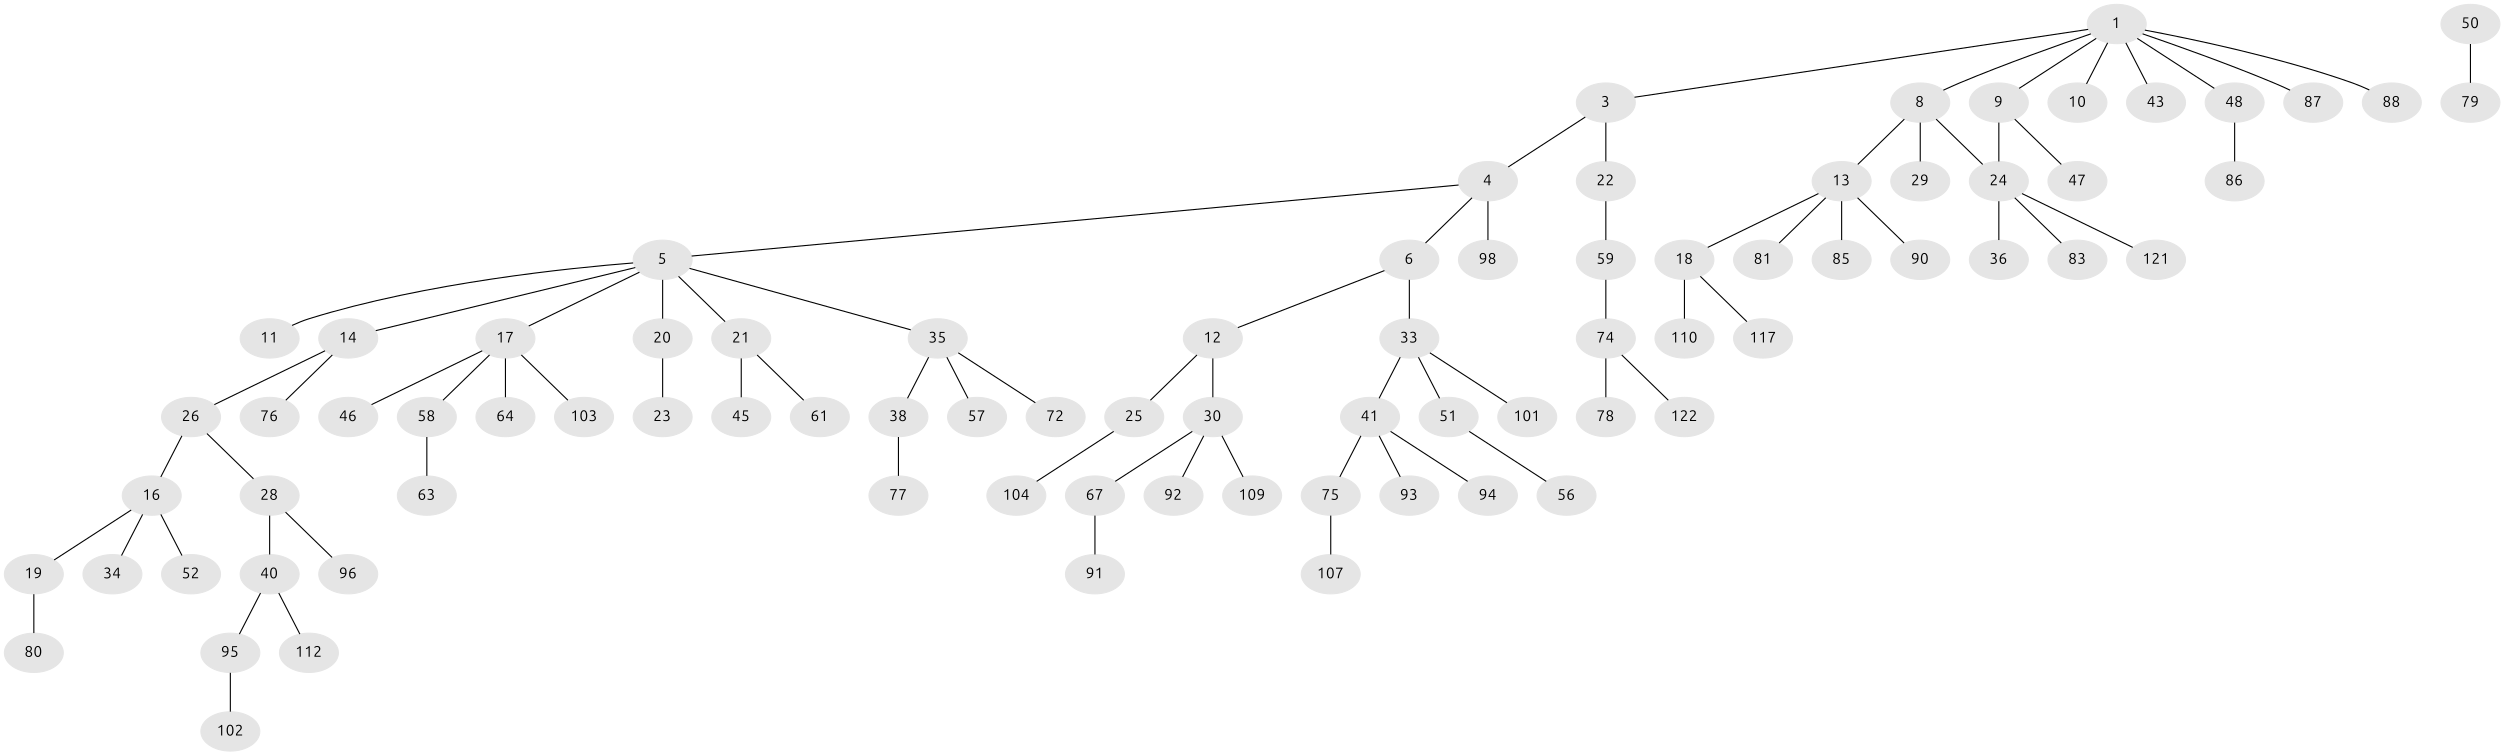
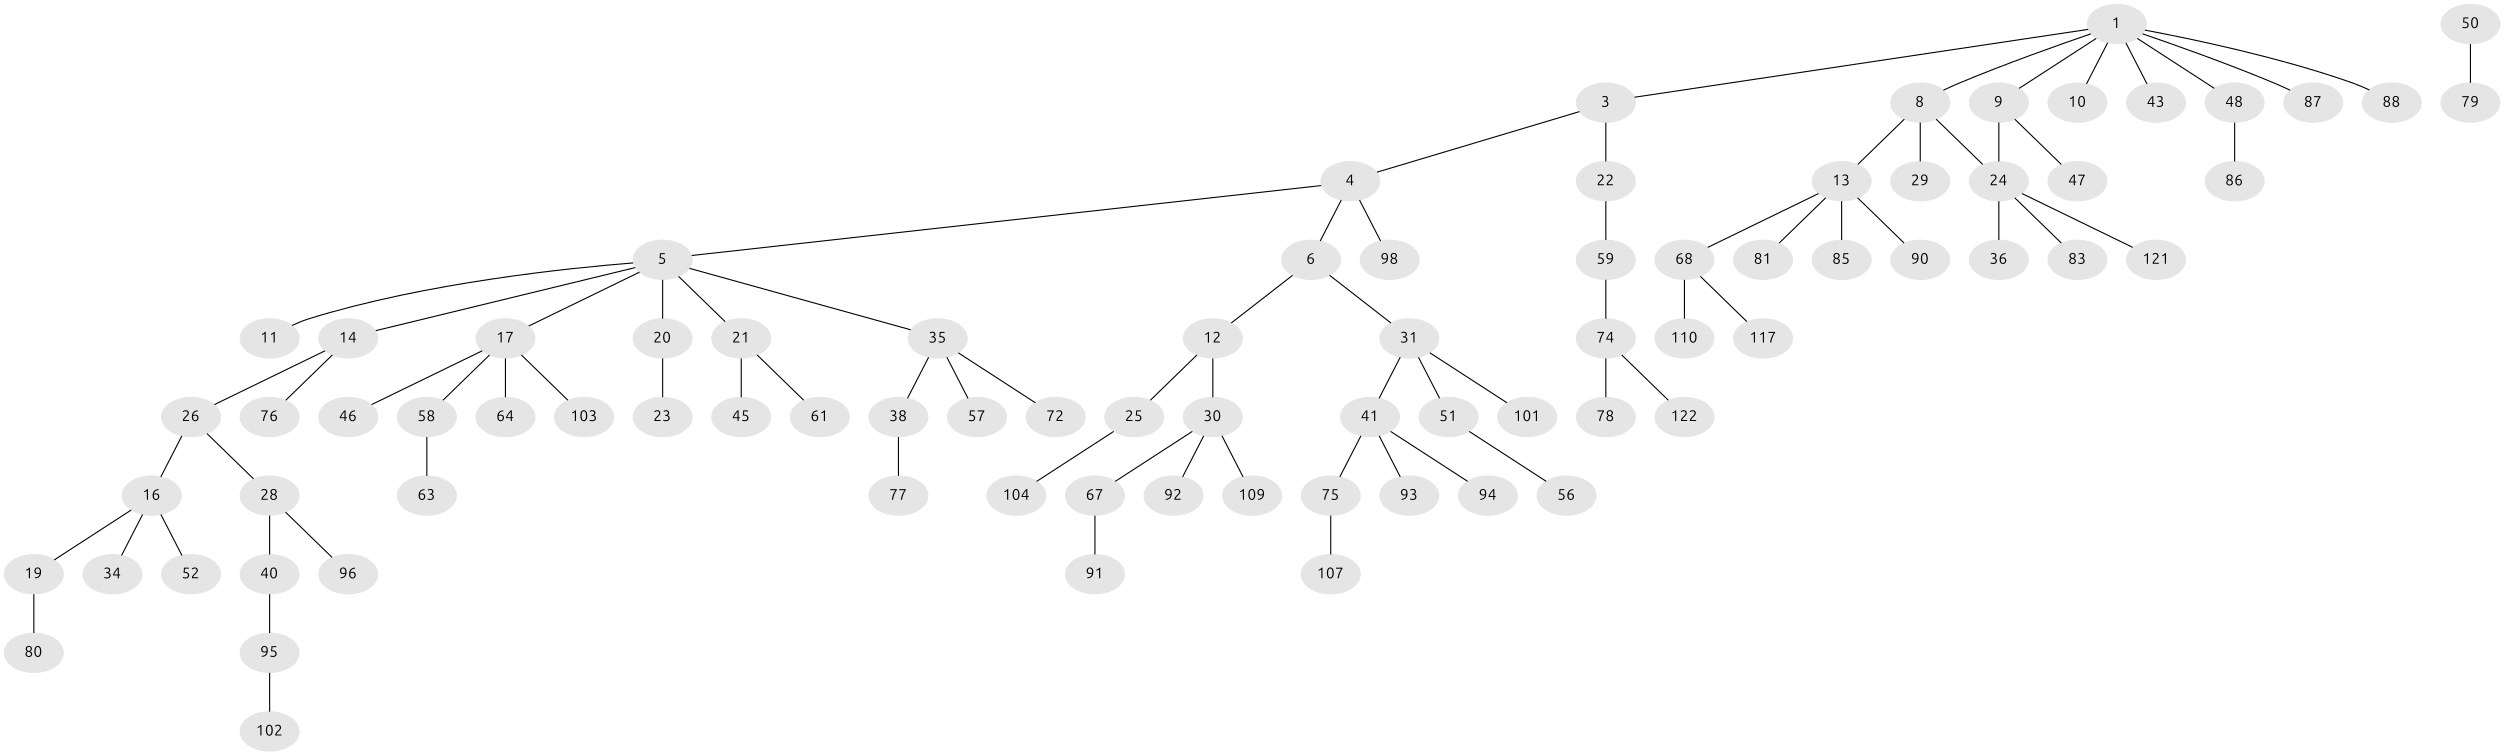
node "18": label "18" -> "68"
node "33": label "33" -> "31"
node "112": removed
